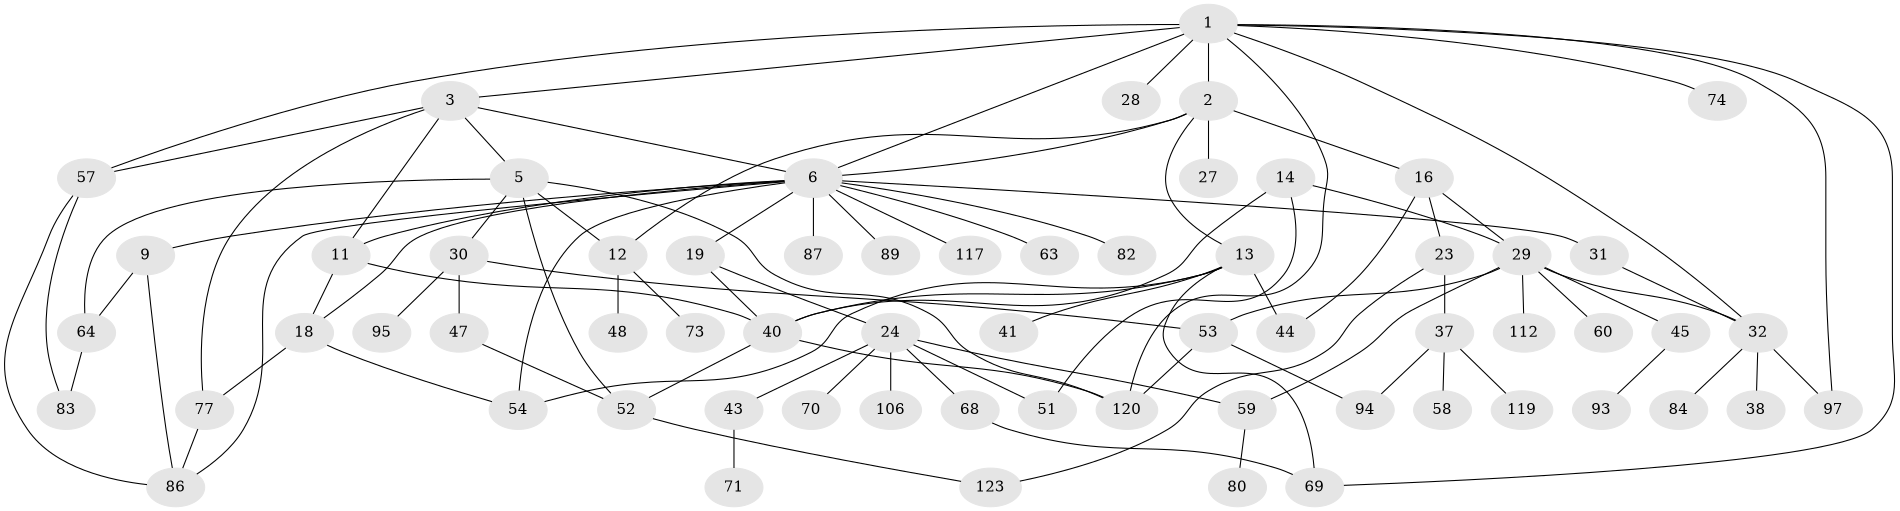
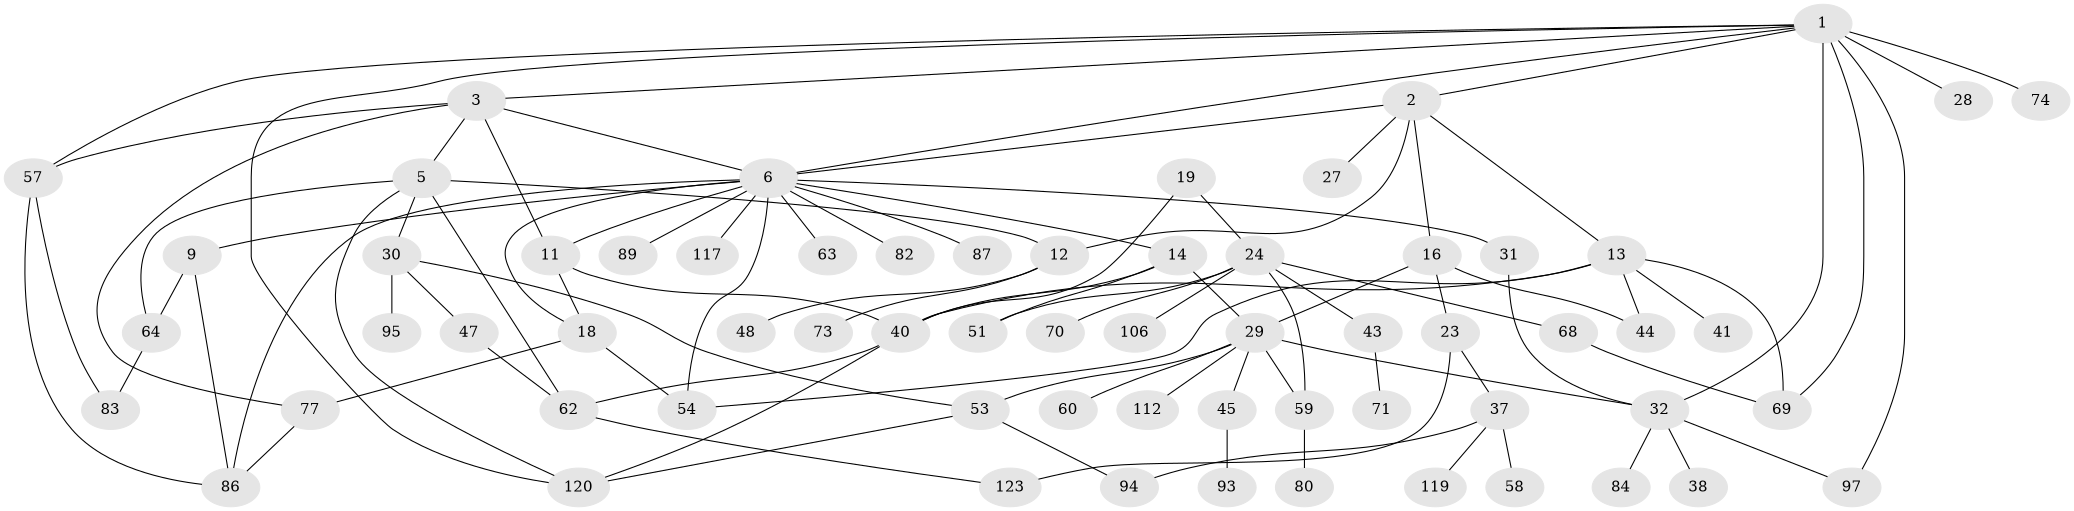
edge "6" -- "19": now "6" -- "14"
node "52": label "52" -> "62"
